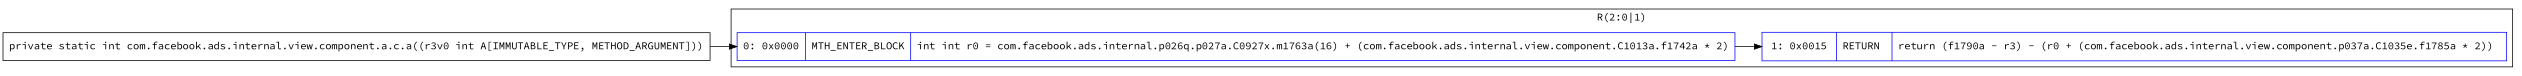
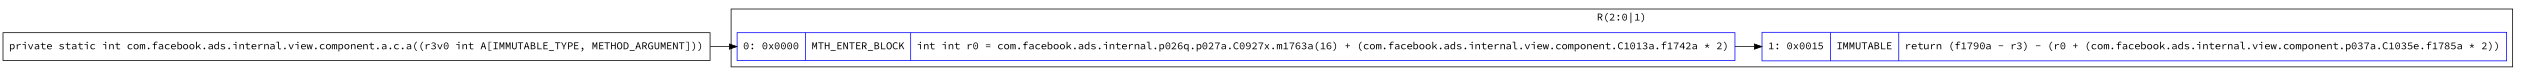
node "1: 0x0015": text "RETURN" -> "IMMUTABLE"
